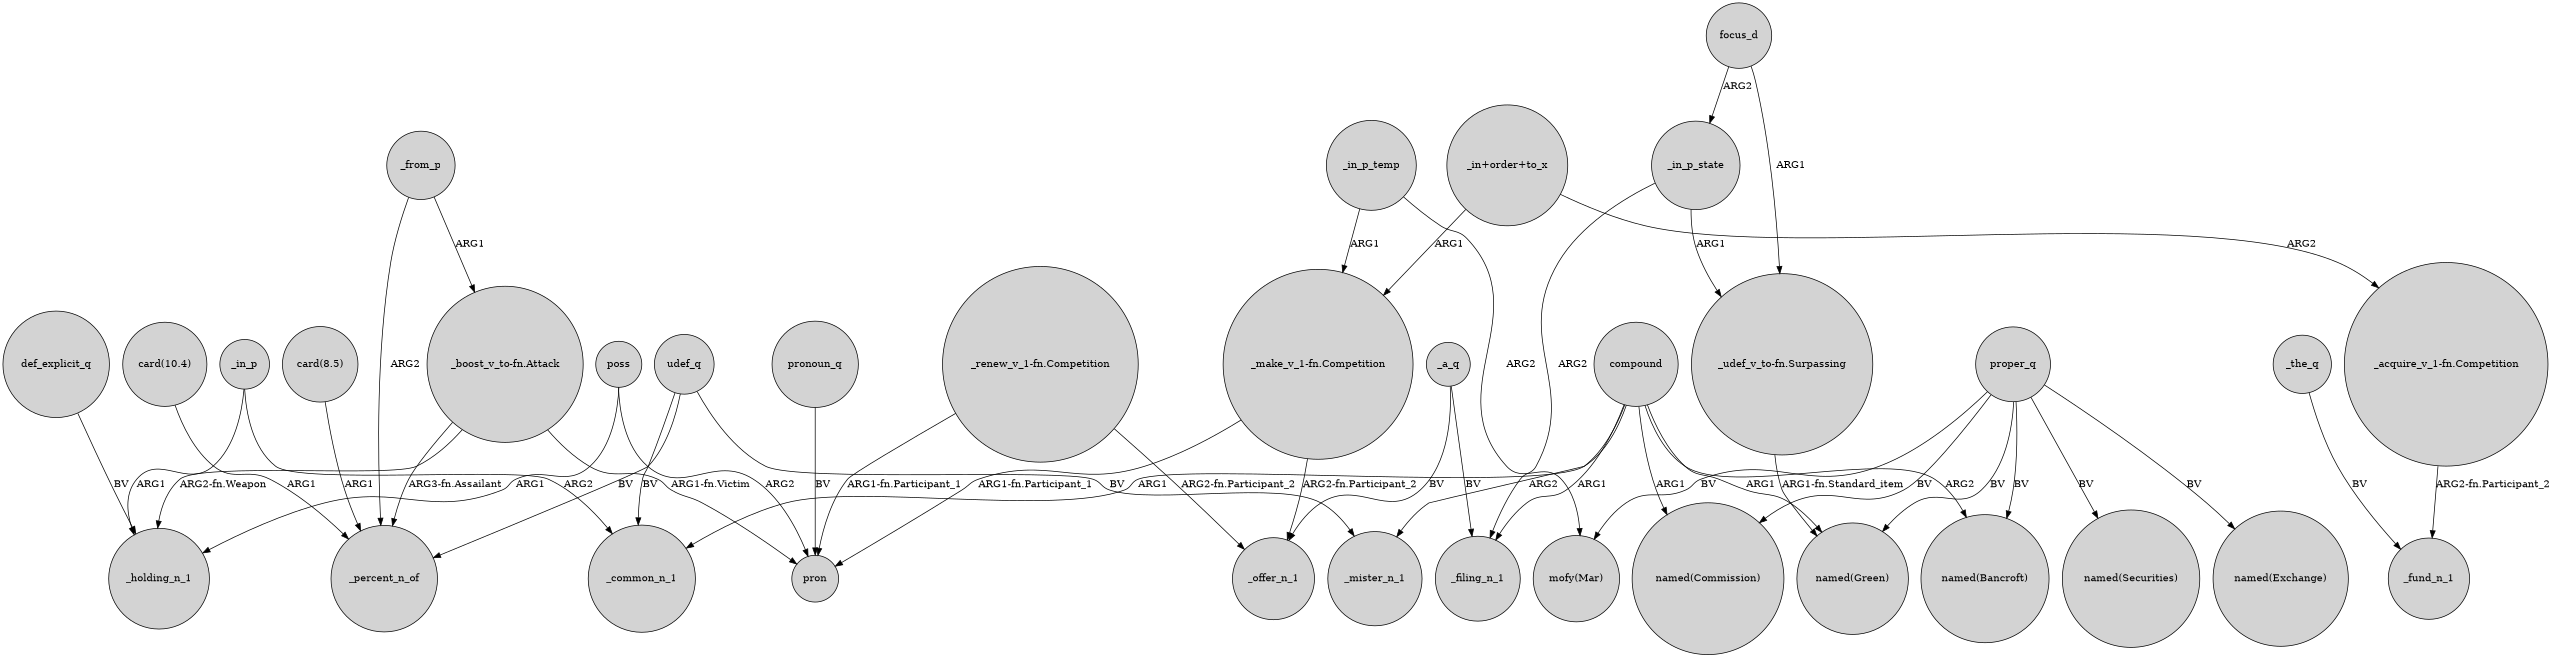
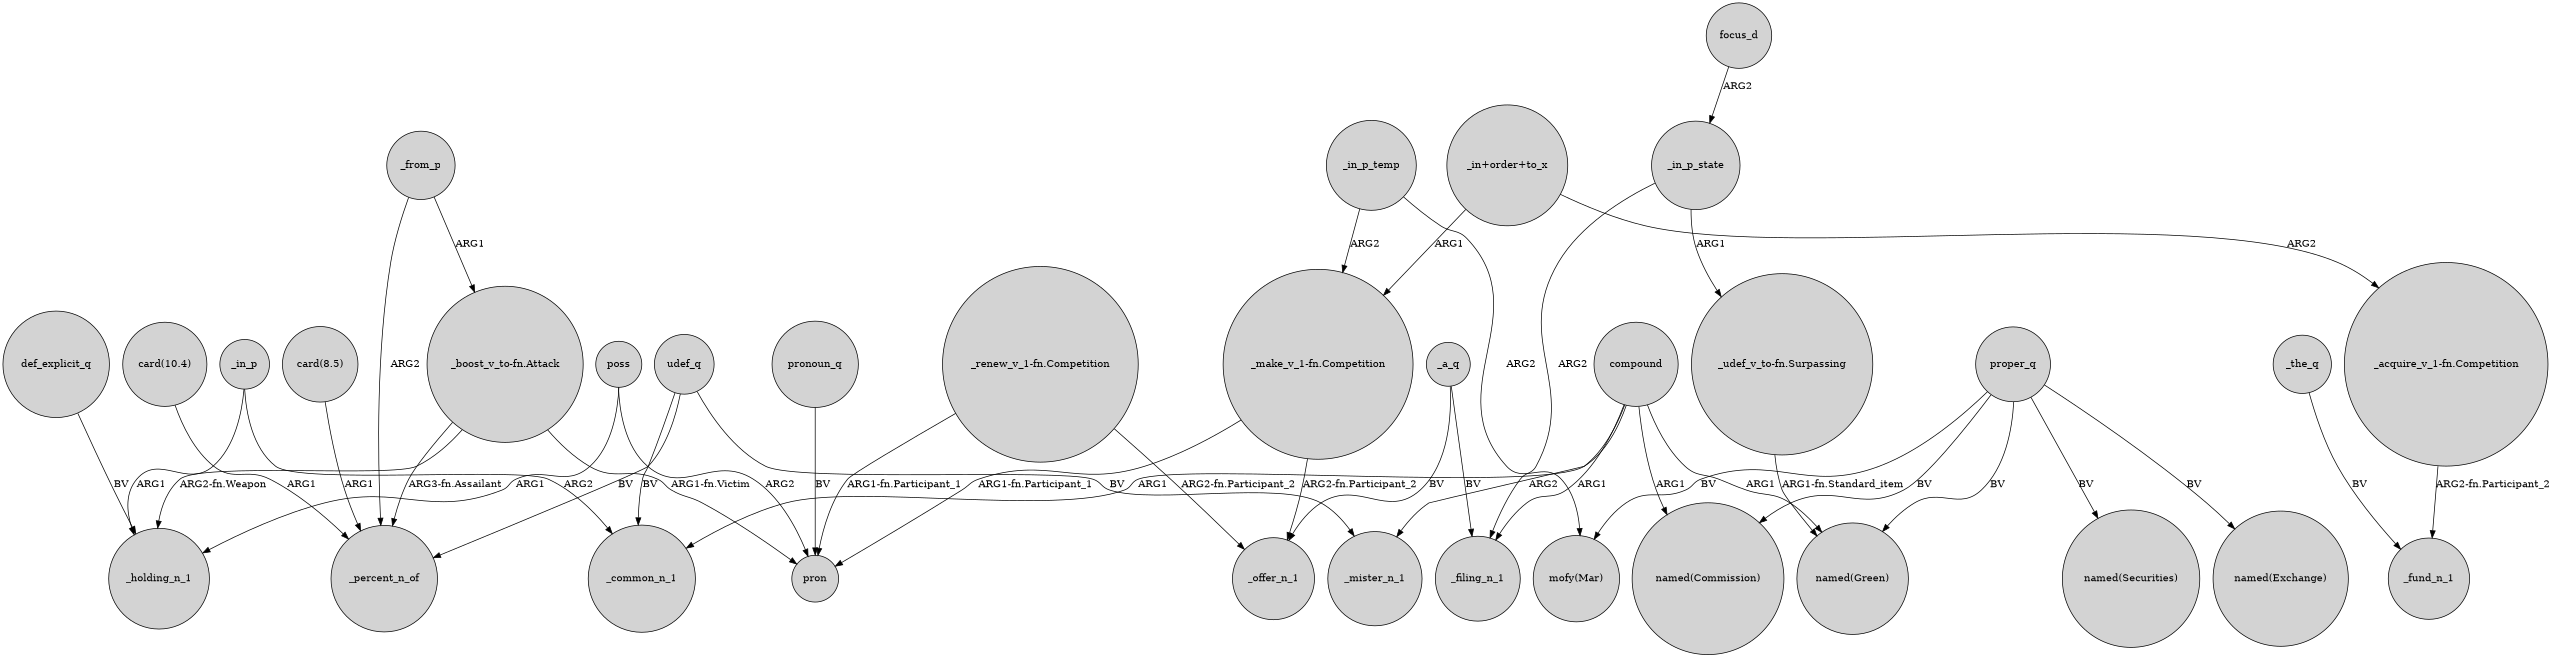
edge "focus_d" -> "_udef_v_to-fn.Surpassing": removed, label "ARG1"
edge "_in_p_temp" -> "_make_v_1-fn.Competition": label "ARG1" -> "ARG2"
node "named(Bancroft)": removed
